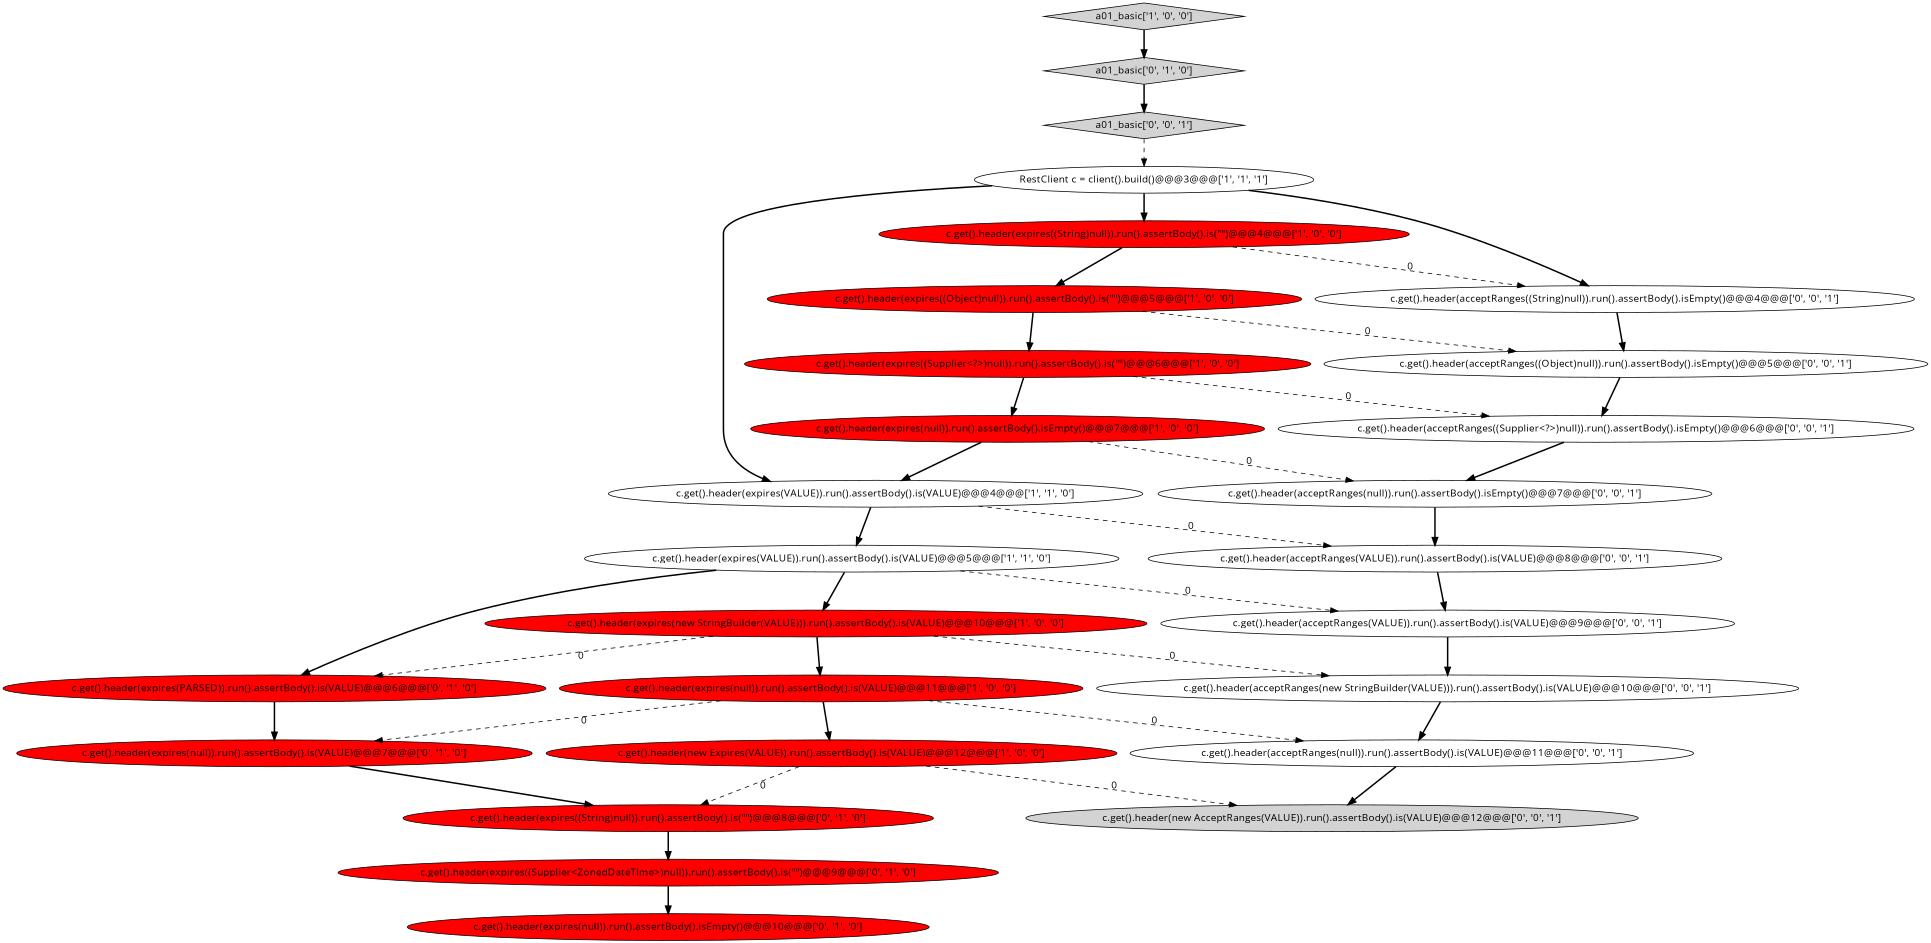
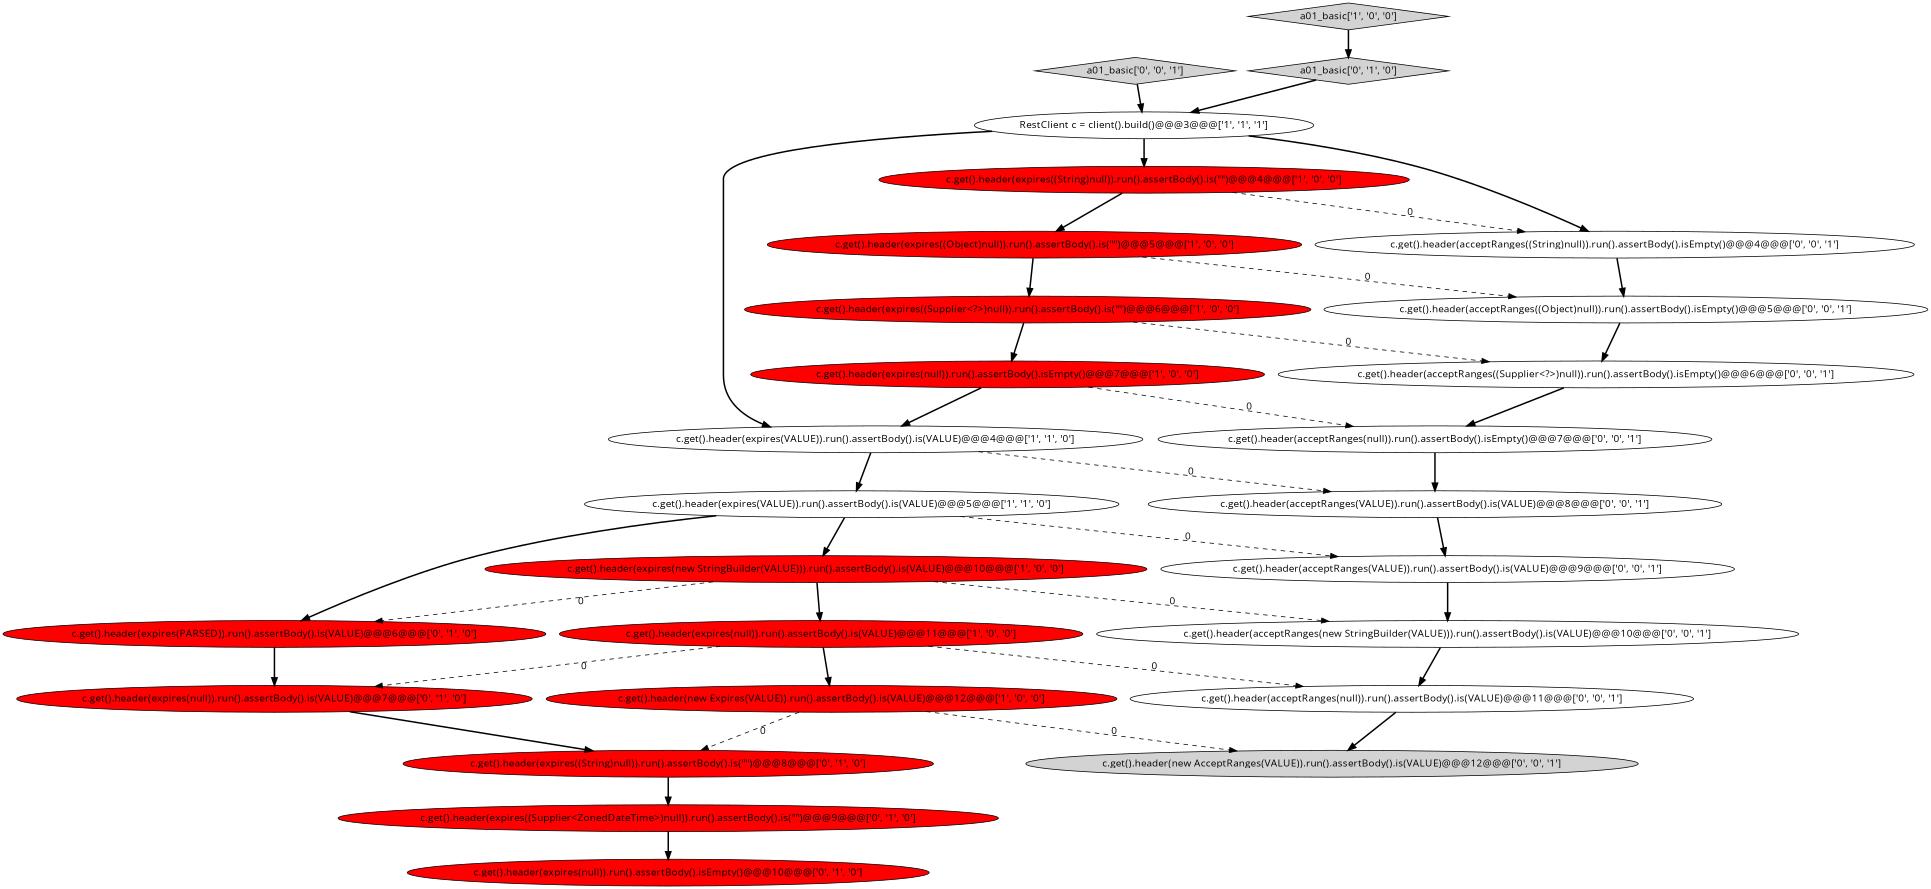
edge "a01_basic['0', '1', '0']" -> "a01_basic['0', '0', '1']": now "a01_basic['0', '1', '0']" -> "RestClient c = client().build()@@@3@@@['1', '1', '1']"
edge "a01_basic['0', '0', '1']" -> "RestClient c = client().build()@@@3@@@['1', '1', '1']": style dashed -> bold
